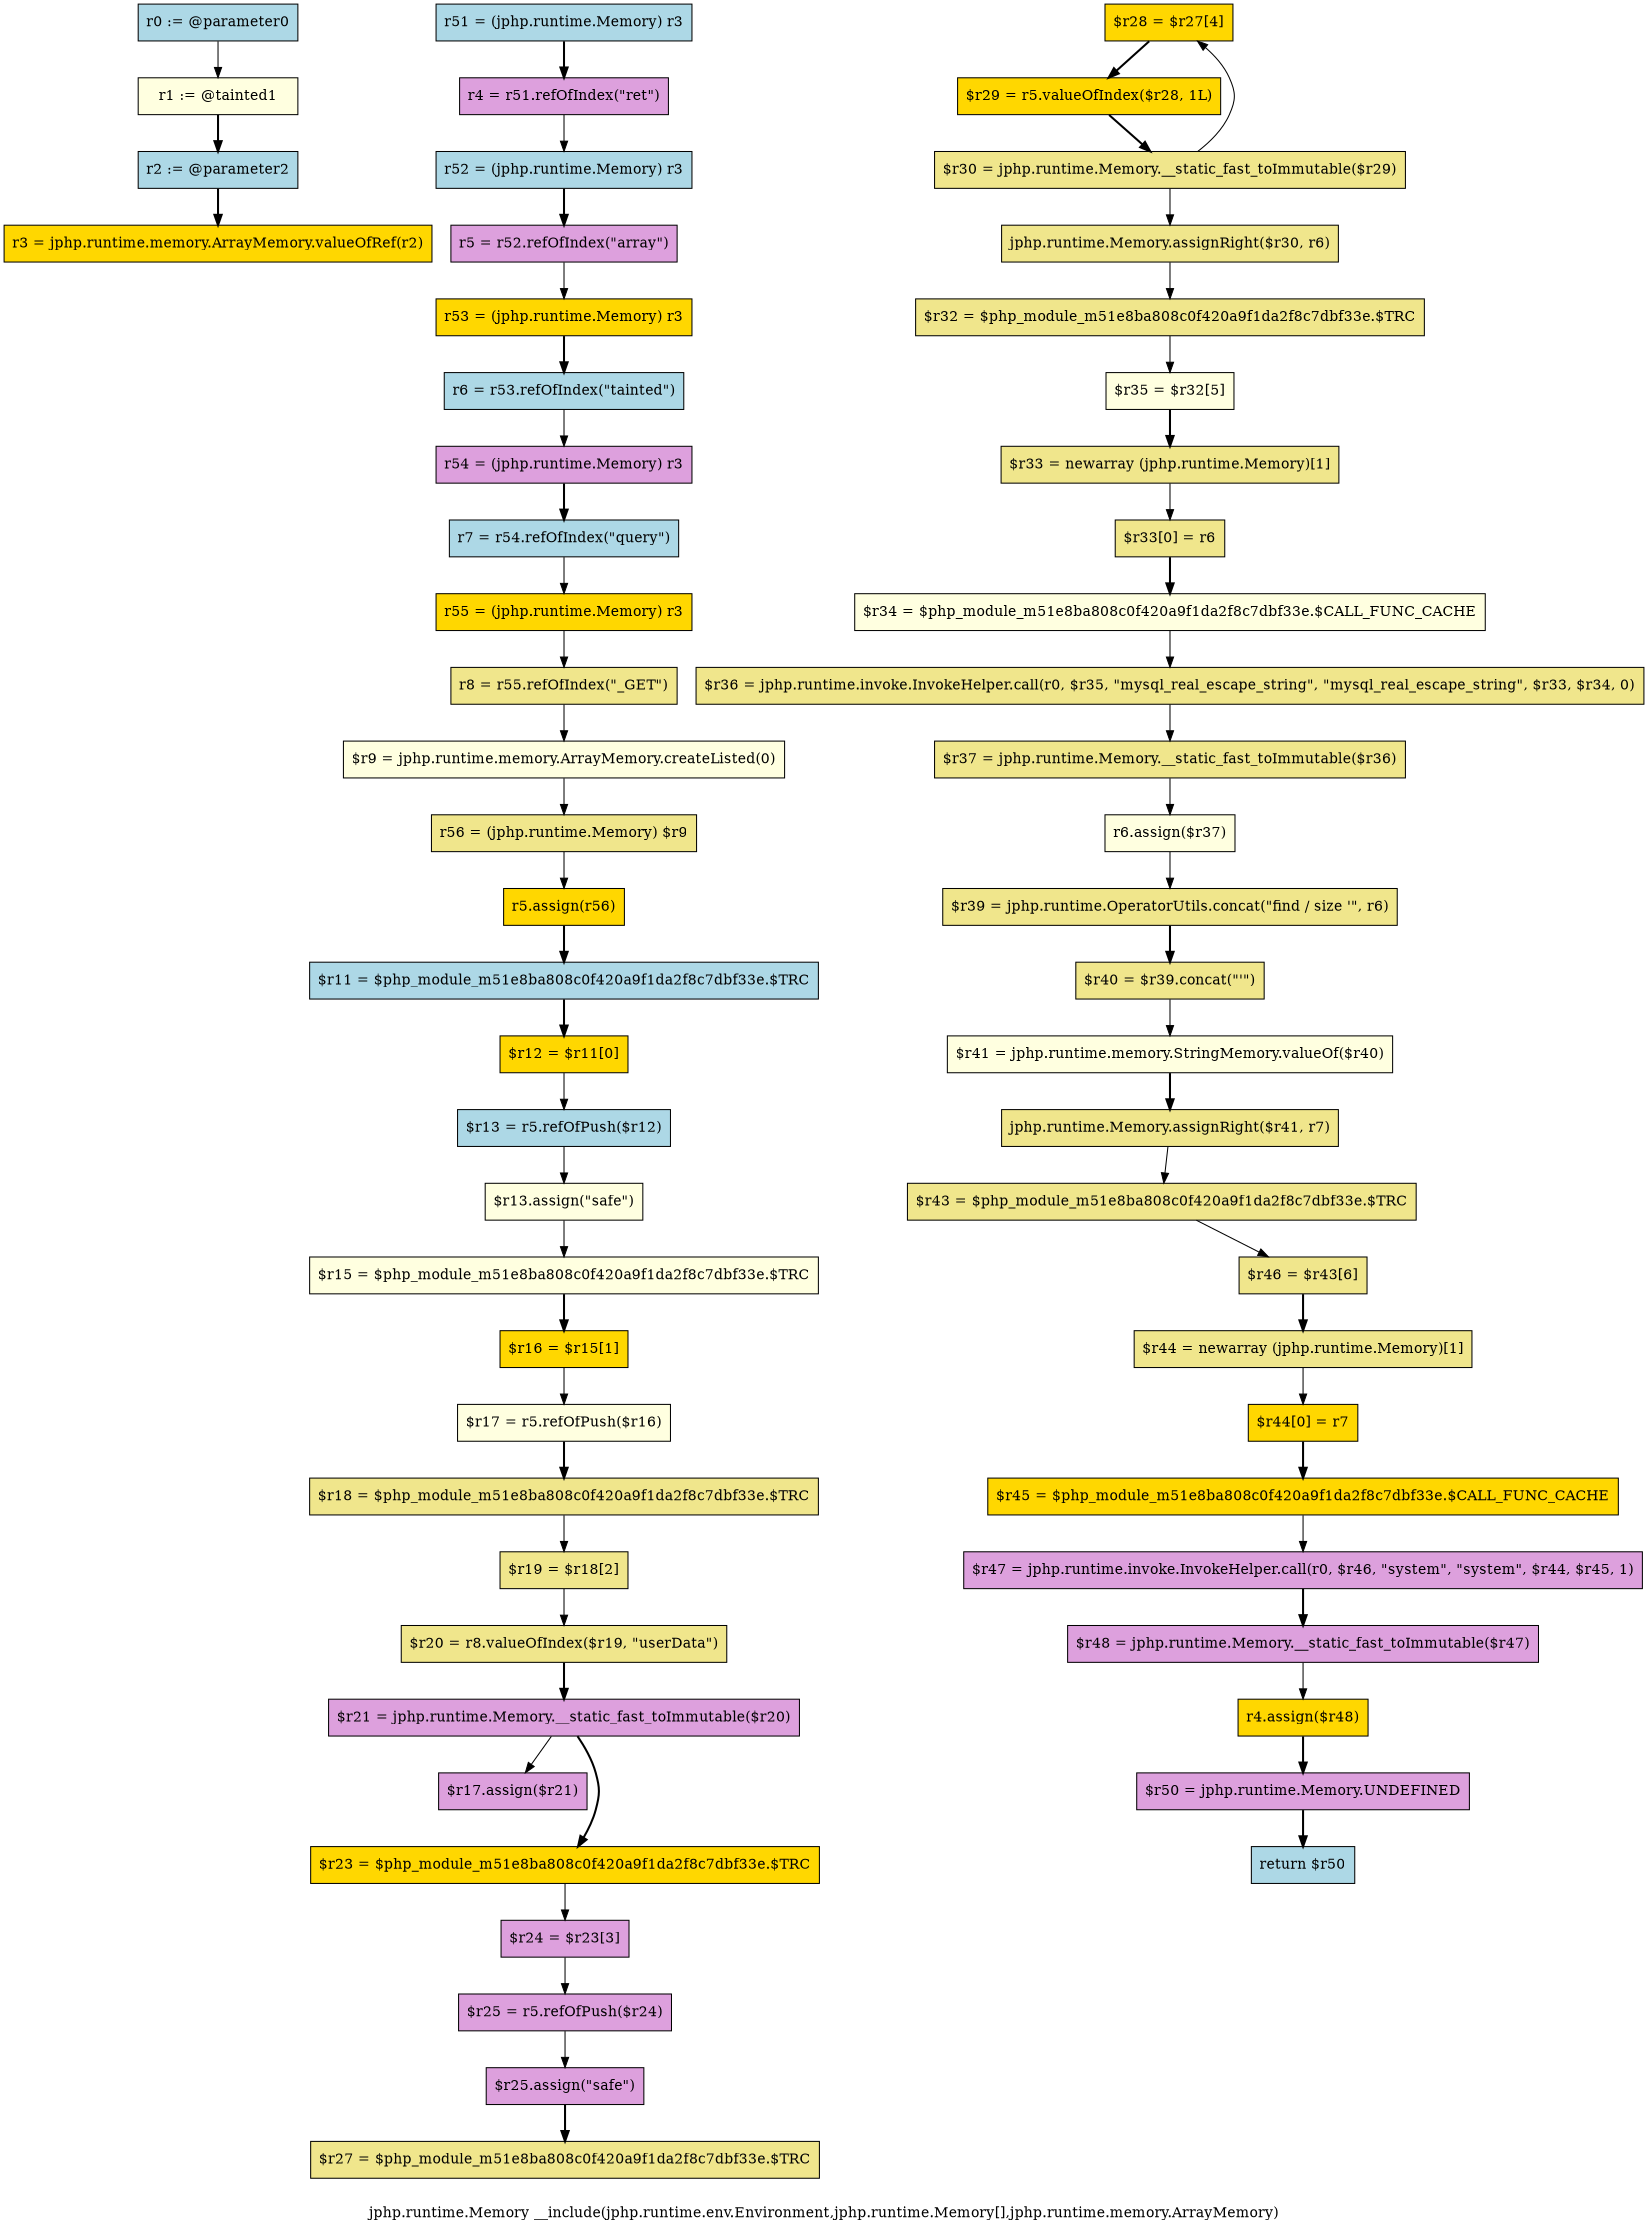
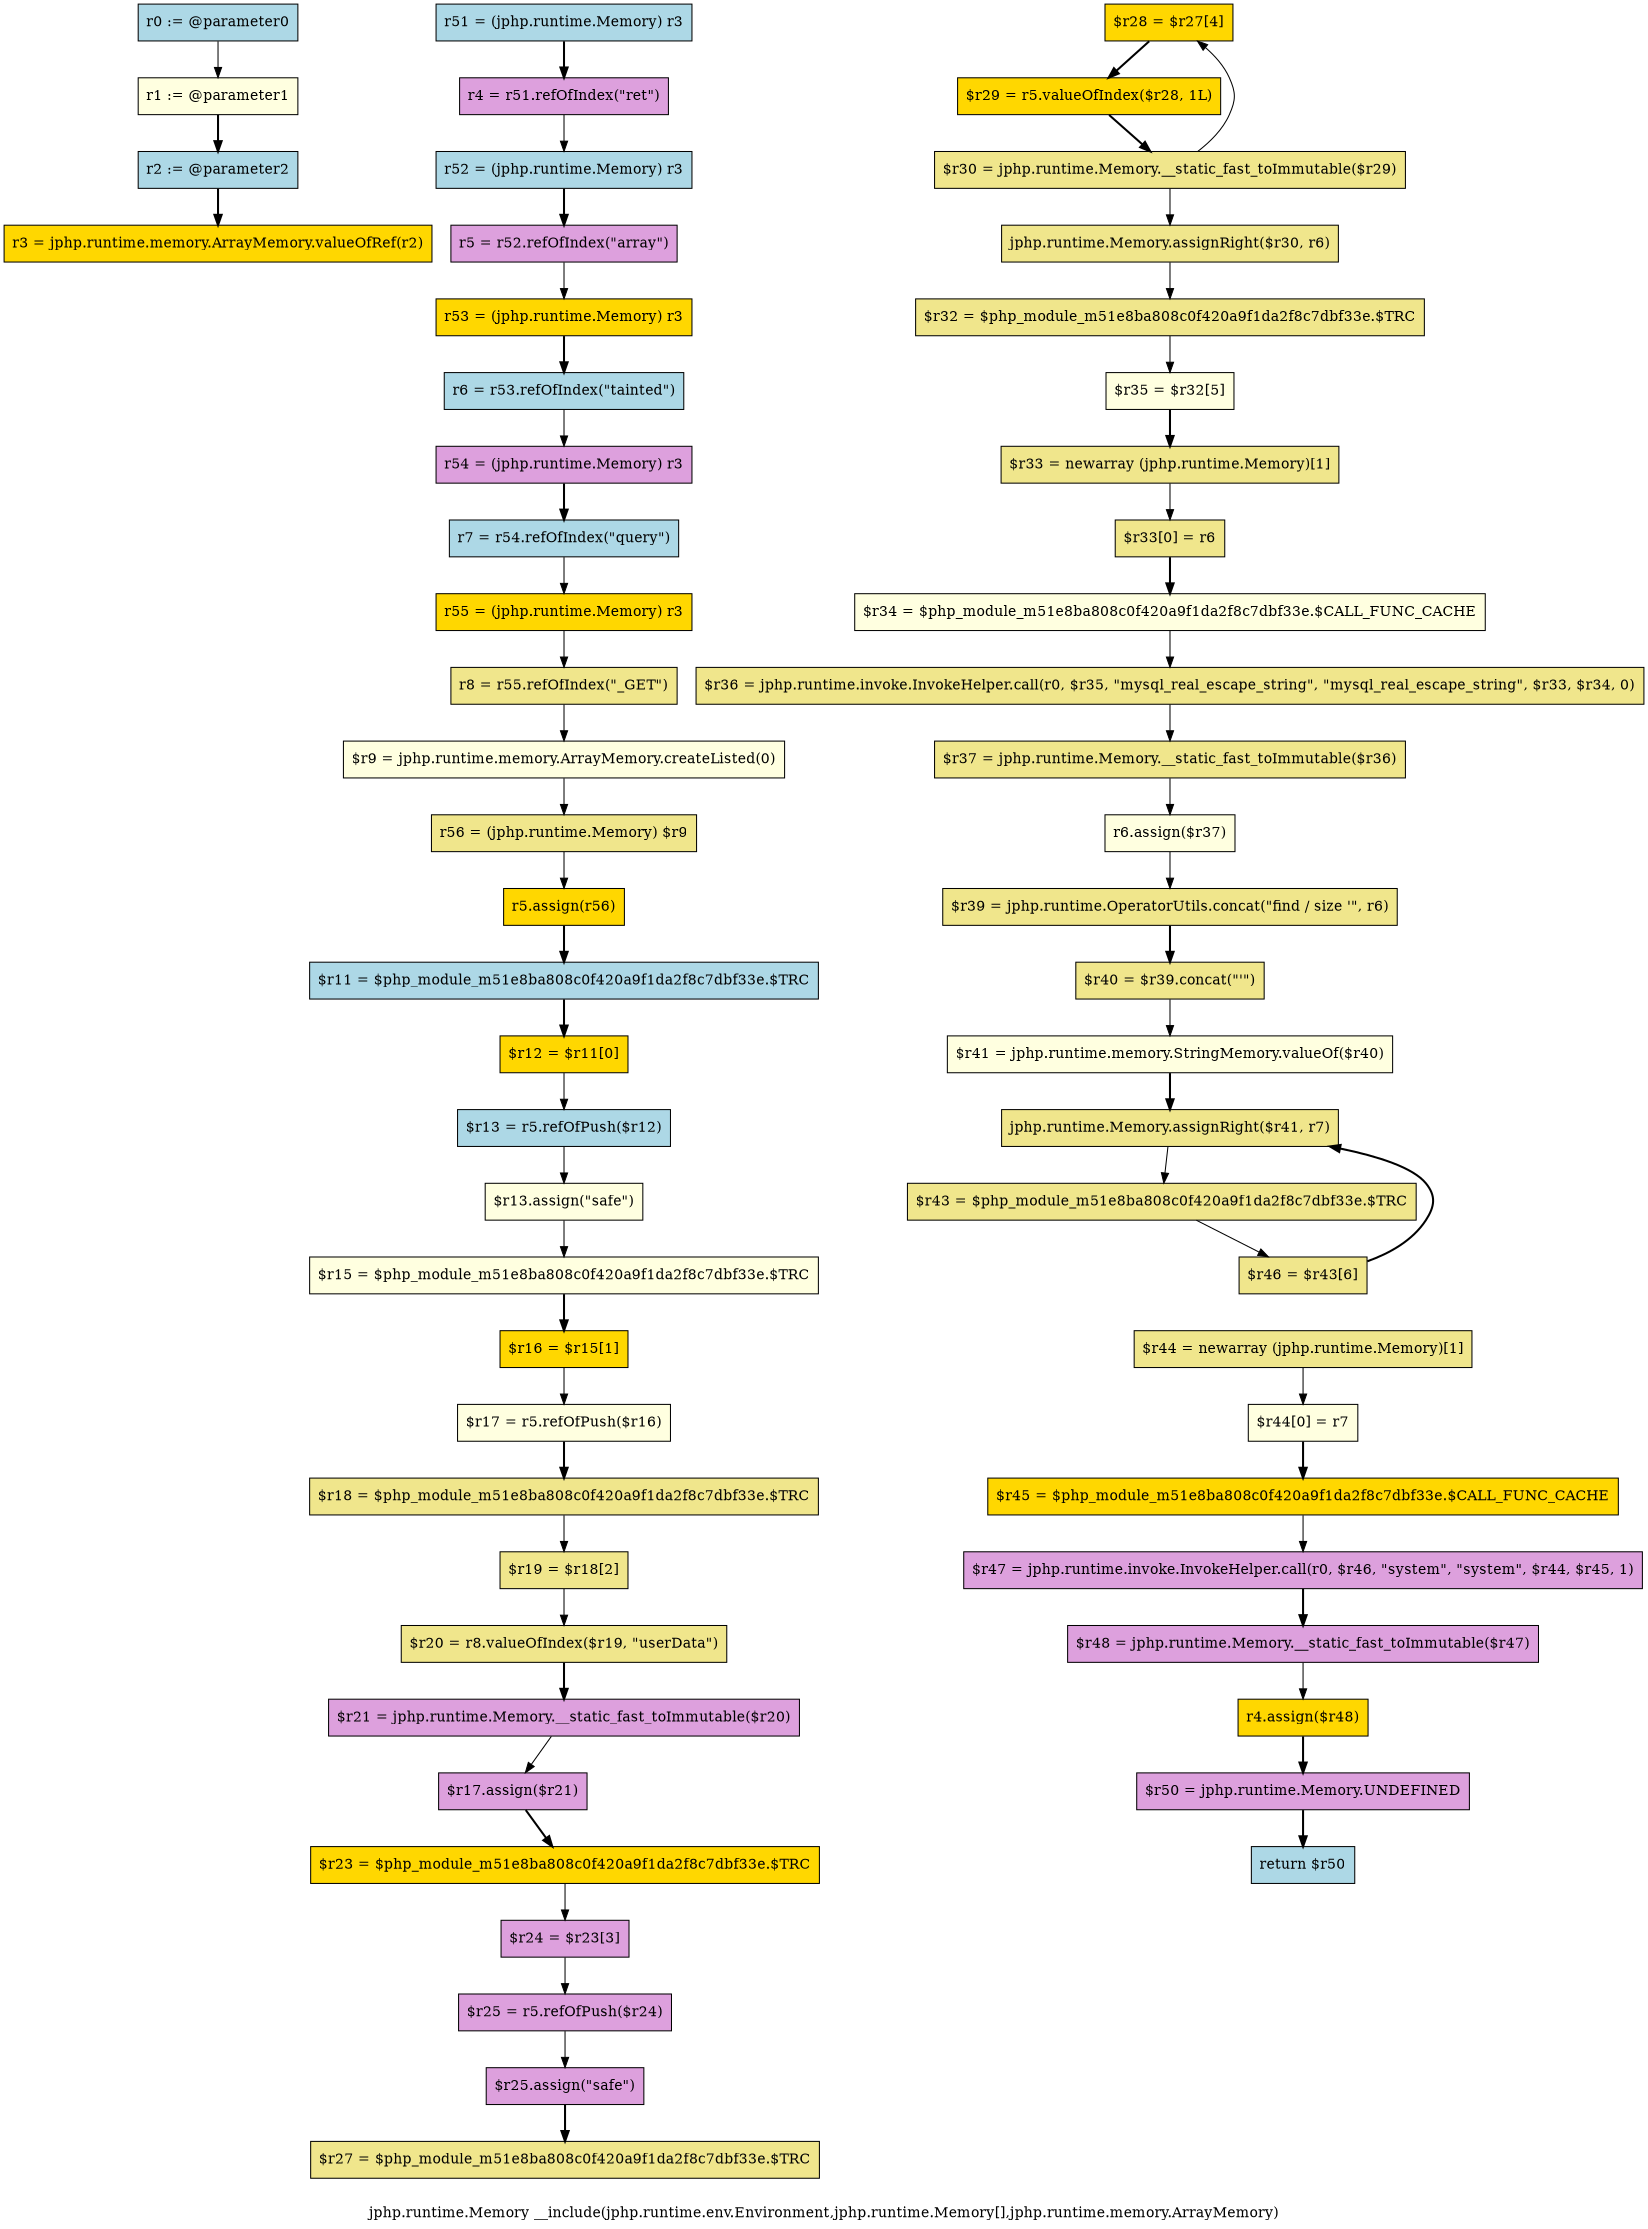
node "r1 := @tainted1": label "r1 := @tainted1" -> "r1 := @parameter1"
edge "$r46 = $r43[6]" -> "$r44 = newarray (jphp.runtime.Memory)[1]": now "$r46 = $r43[6]" -> "jphp.runtime.Memory.assignRight($r41, r7)"
node "$r44[0] = r7": fillcolor gold -> lightyellow
edge "$r21 = jphp.runtime.Memory.__static_fast_toImmutable($r20)" -> "$r23 = $php_module_m51e8ba808c0f420a9f1da2f8c7dbf33e.$TRC": now "$r17.assign($r21)" -> "$r23 = $php_module_m51e8ba808c0f420a9f1da2f8c7dbf33e.$TRC"
